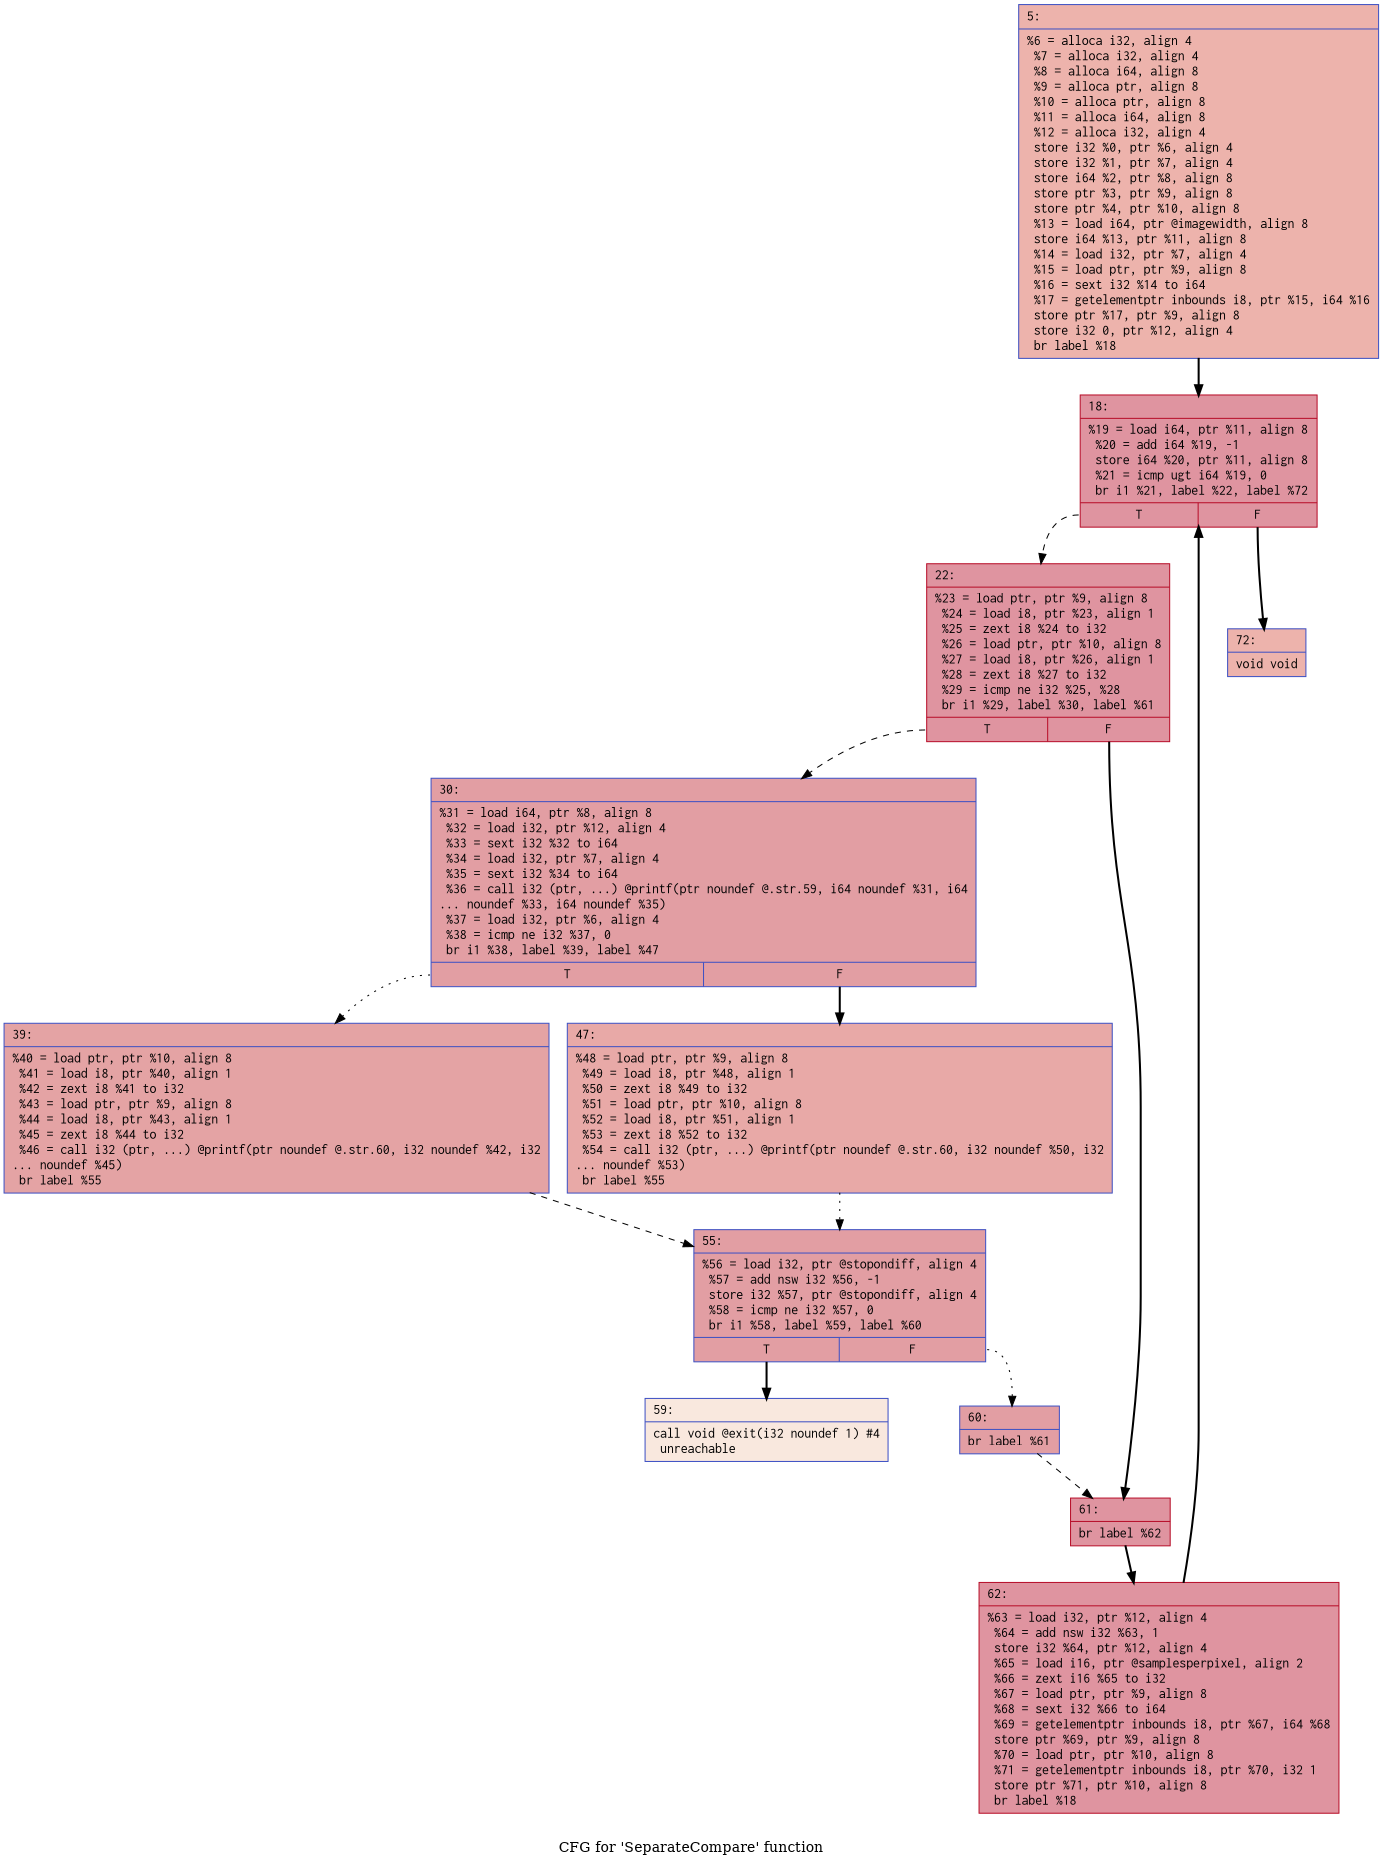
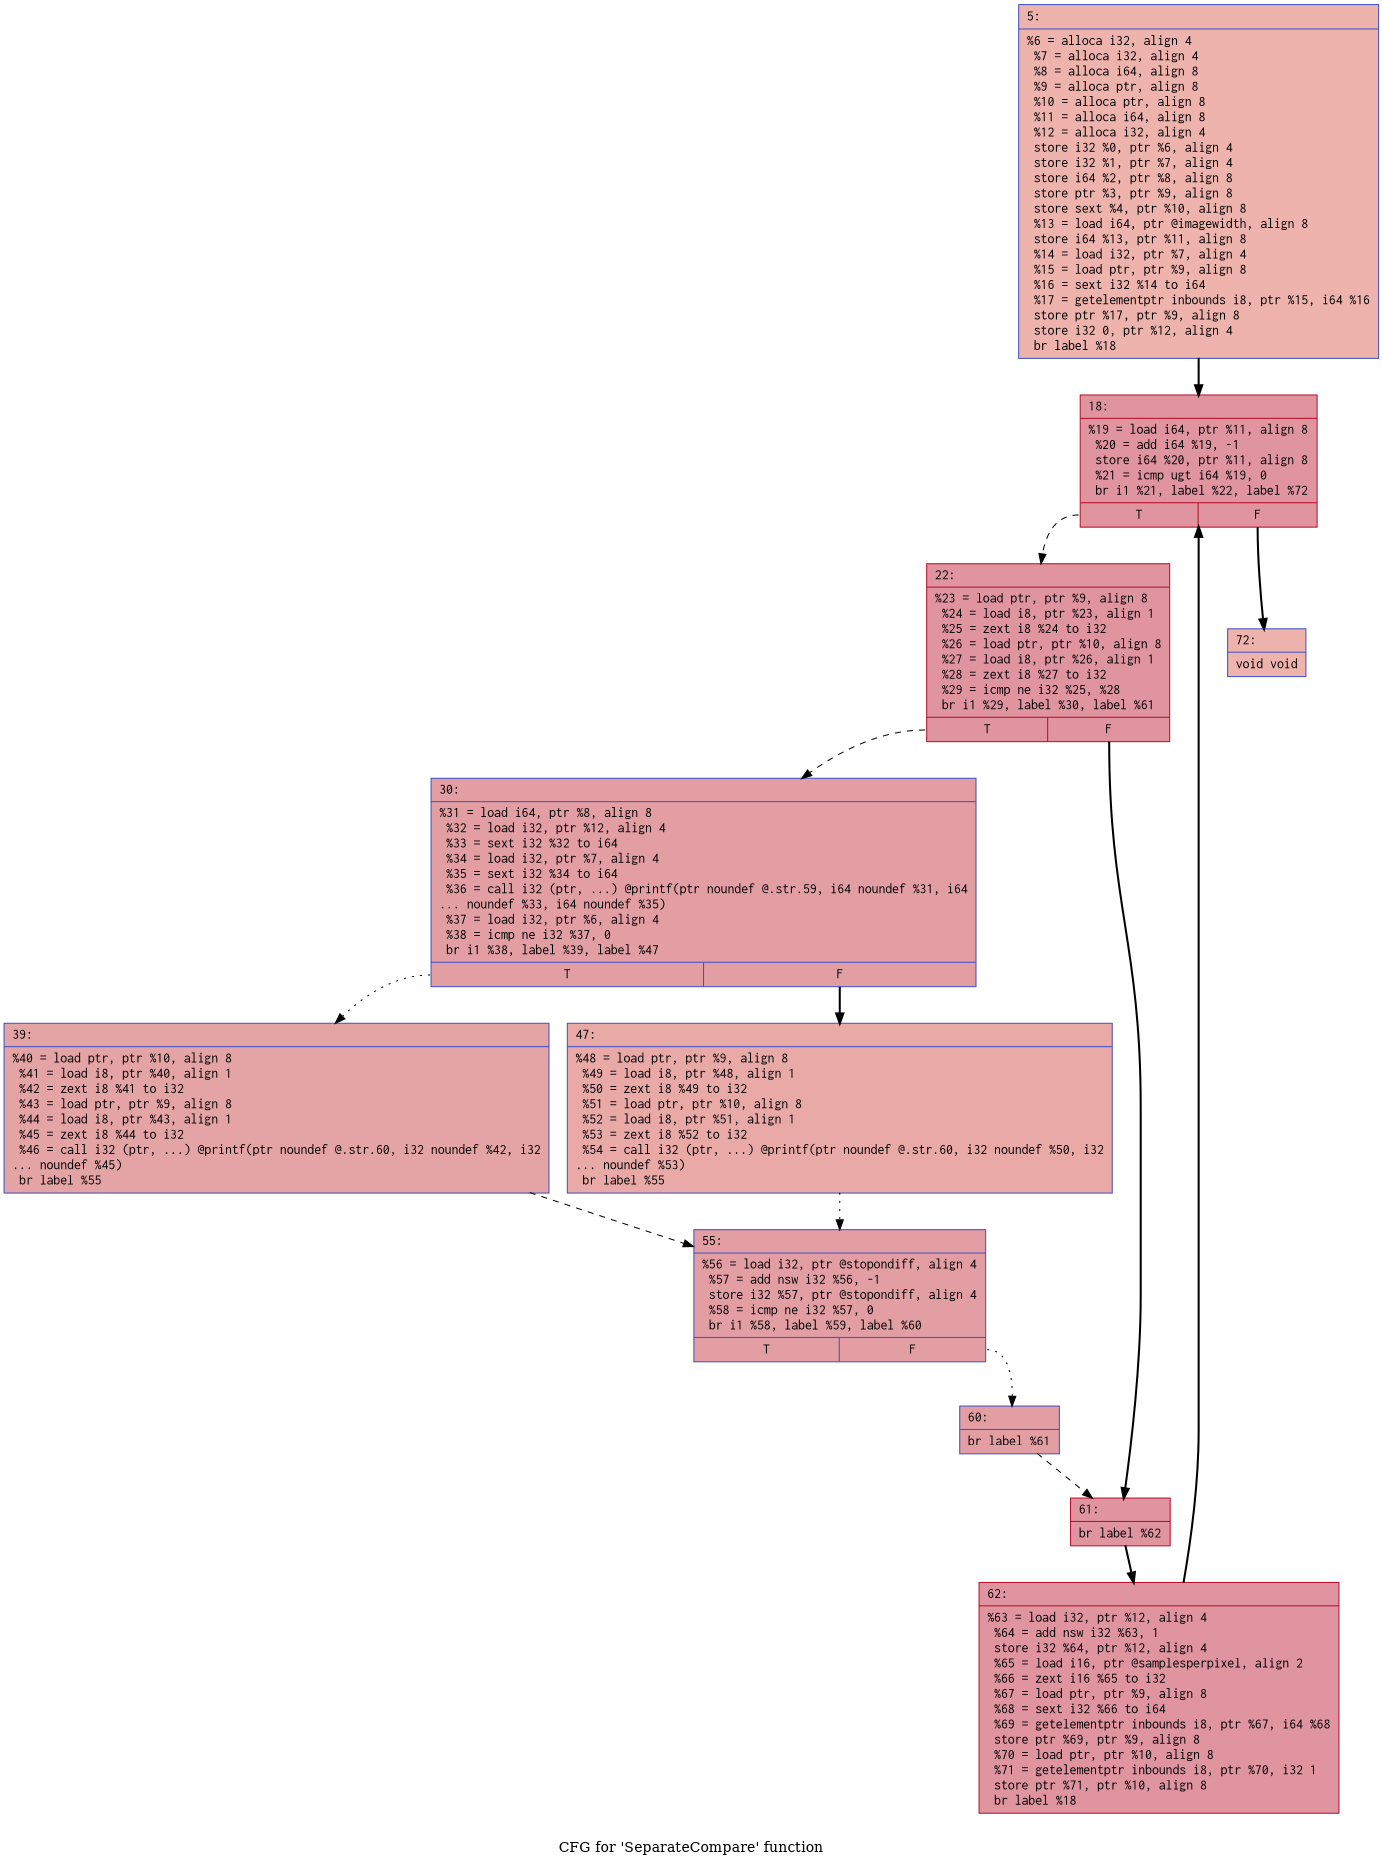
node "5:": text "store ptr %4, ptr %10, align 8" -> "store sext %4, ptr %10, align 8"
node "59:": removed
